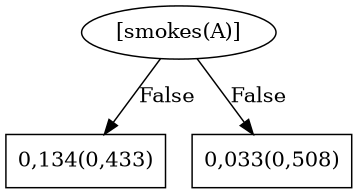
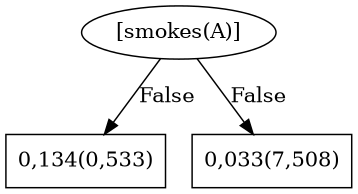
node "0,134(0,433)": label "0,134(0,433)" -> "0,134(0,533)"
node "0,033(0,508)": label "0,033(0,508)" -> "0,033(7,508)"
